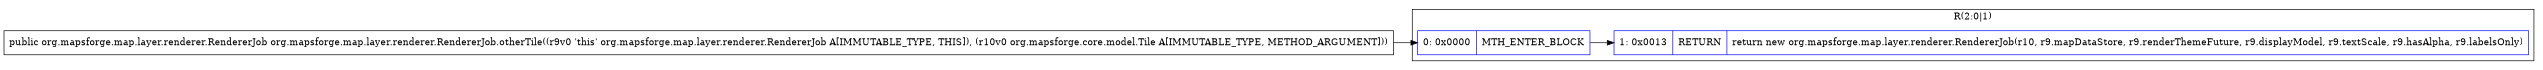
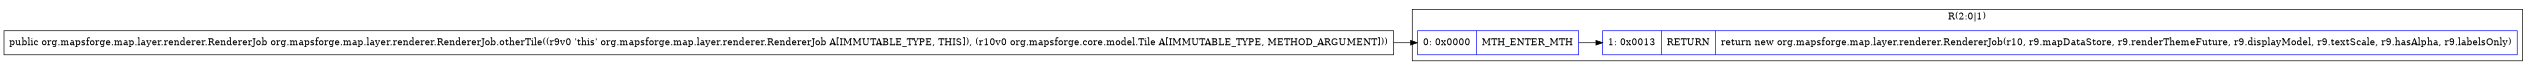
node "0: 0x0000": text "MTH_ENTER_BLOCK" -> "MTH_ENTER_MTH"
